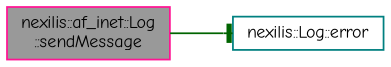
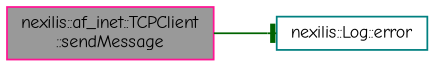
node "nexilis::af_inet::Log ::sendMessage": label "nexilis::af_inet::Log ::sendMessage" -> "nexilis::af_inet::TCPClient ::sendMessage"
